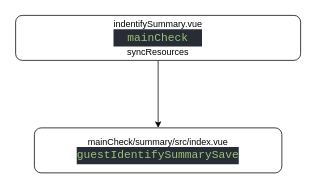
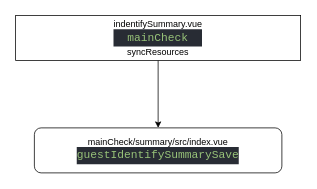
node "indentifySummary.vue mainCheck syncResources": shape rounded rectangle -> rectangle
